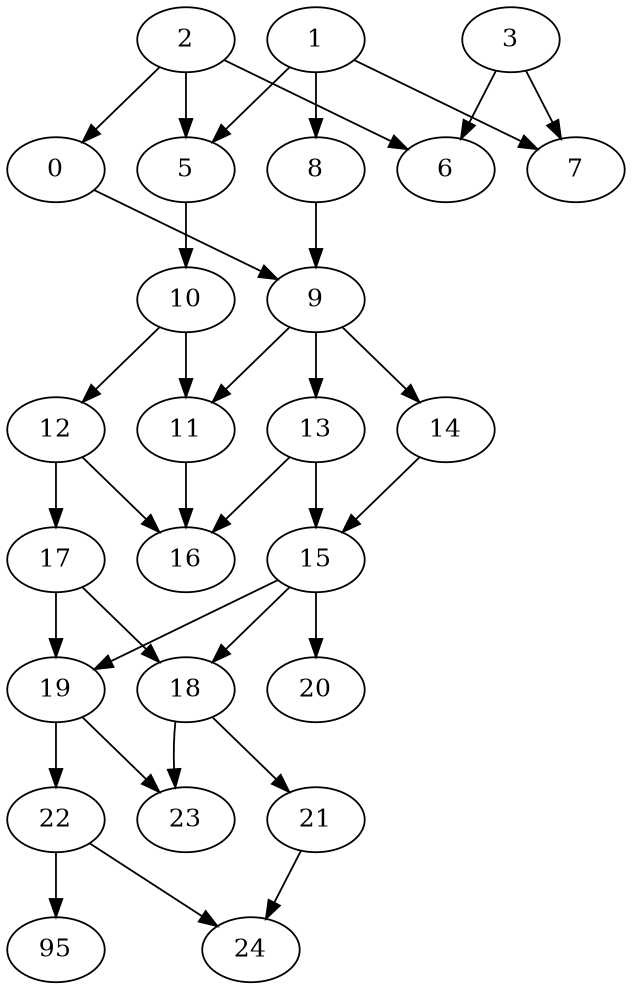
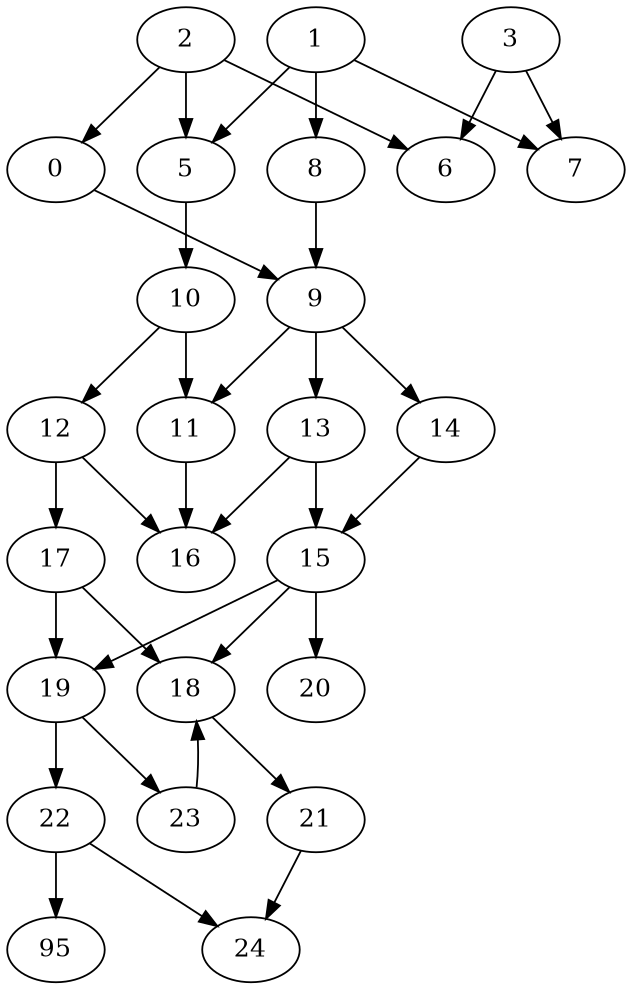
edge "18" -> "23": reversed
